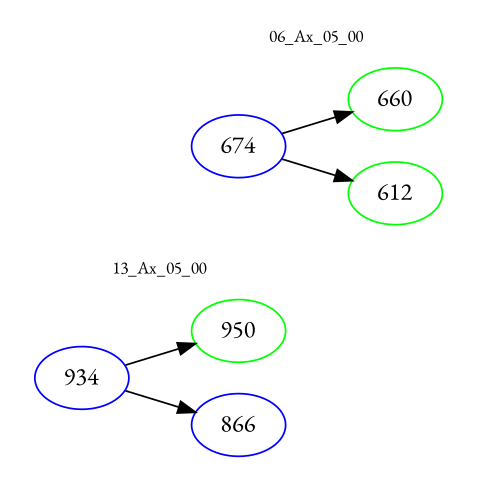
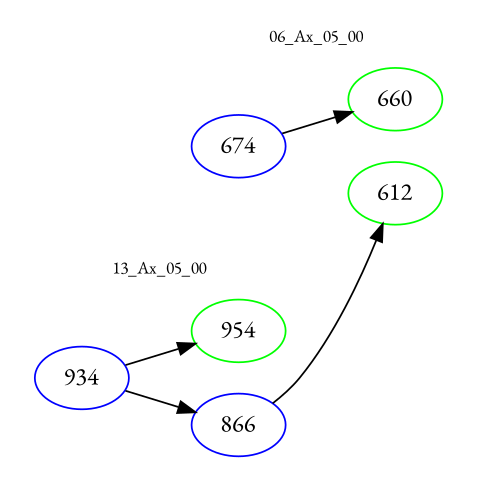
edge "674" -> "612": now "866" -> "612"
node "950": label "950" -> "954"
